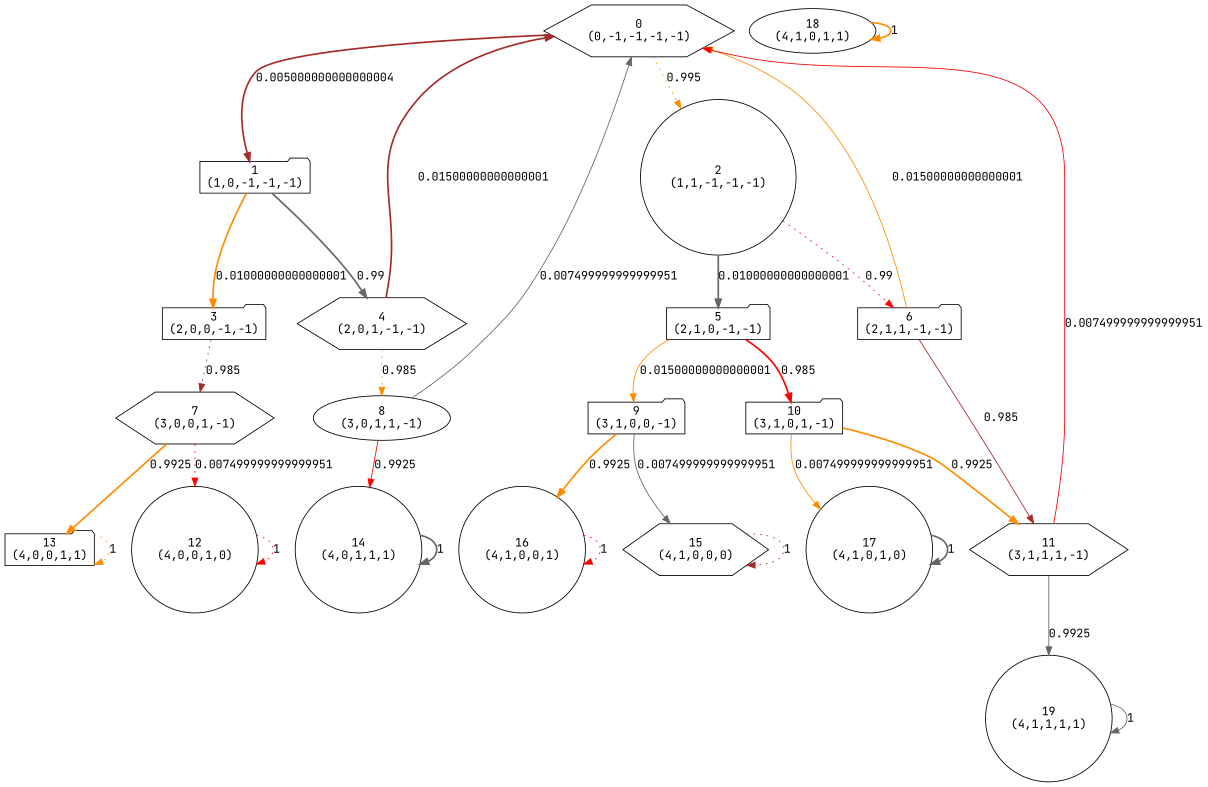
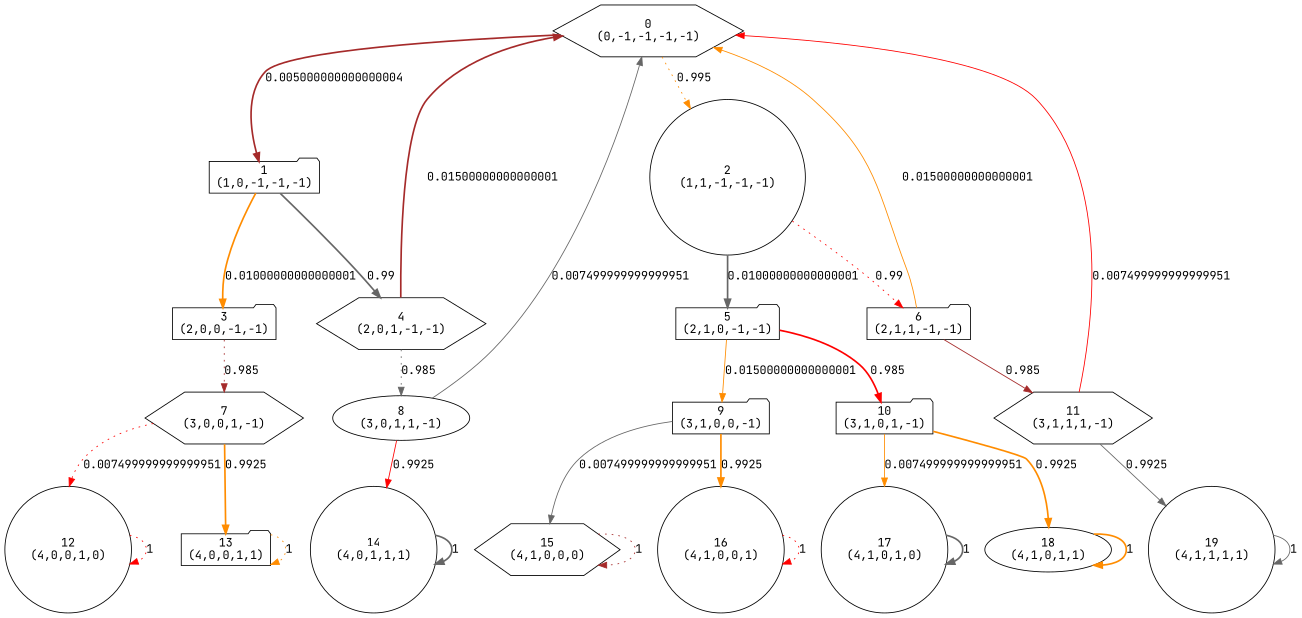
edge "4 (2,0,1,-1,-1)" -> "8 (3,0,1,1,-1)": color darkorange -> gray40
edge "10 (3,1,0,1,-1)" -> "11 (3,1,1,1,-1)": now "10 (3,1,0,1,-1)" -> "18 (4,1,0,1,1)"
